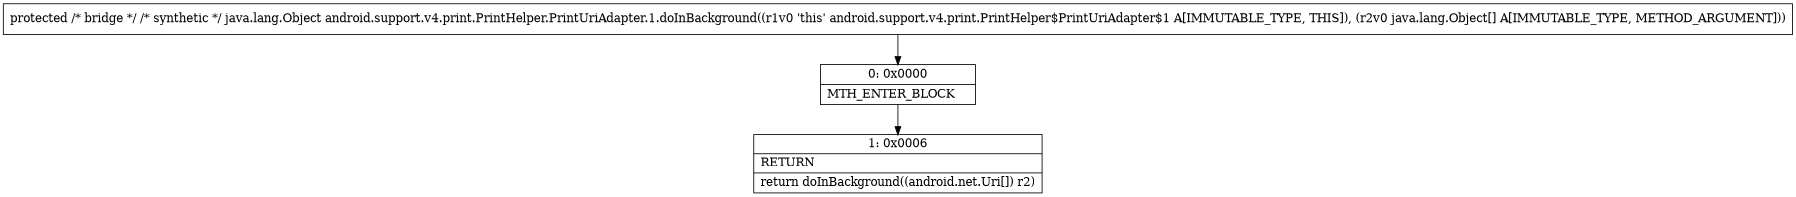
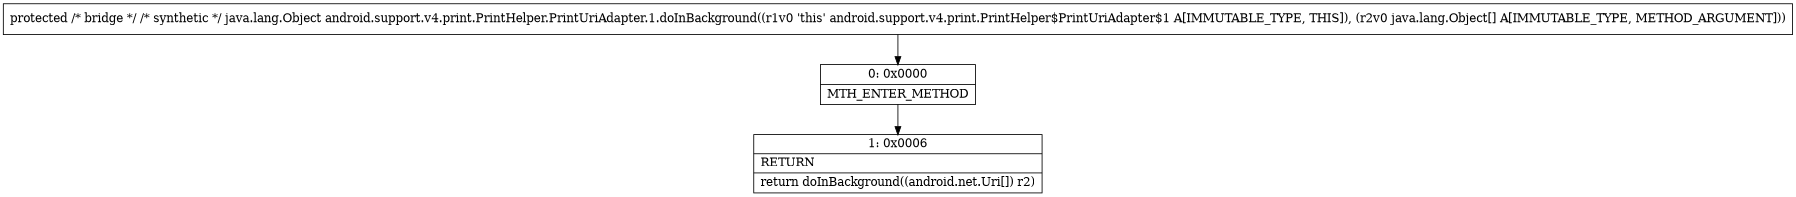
node "0: 0x0000": text "MTH_ENTER_BLOCK" -> "MTH_ENTER_METHOD"
